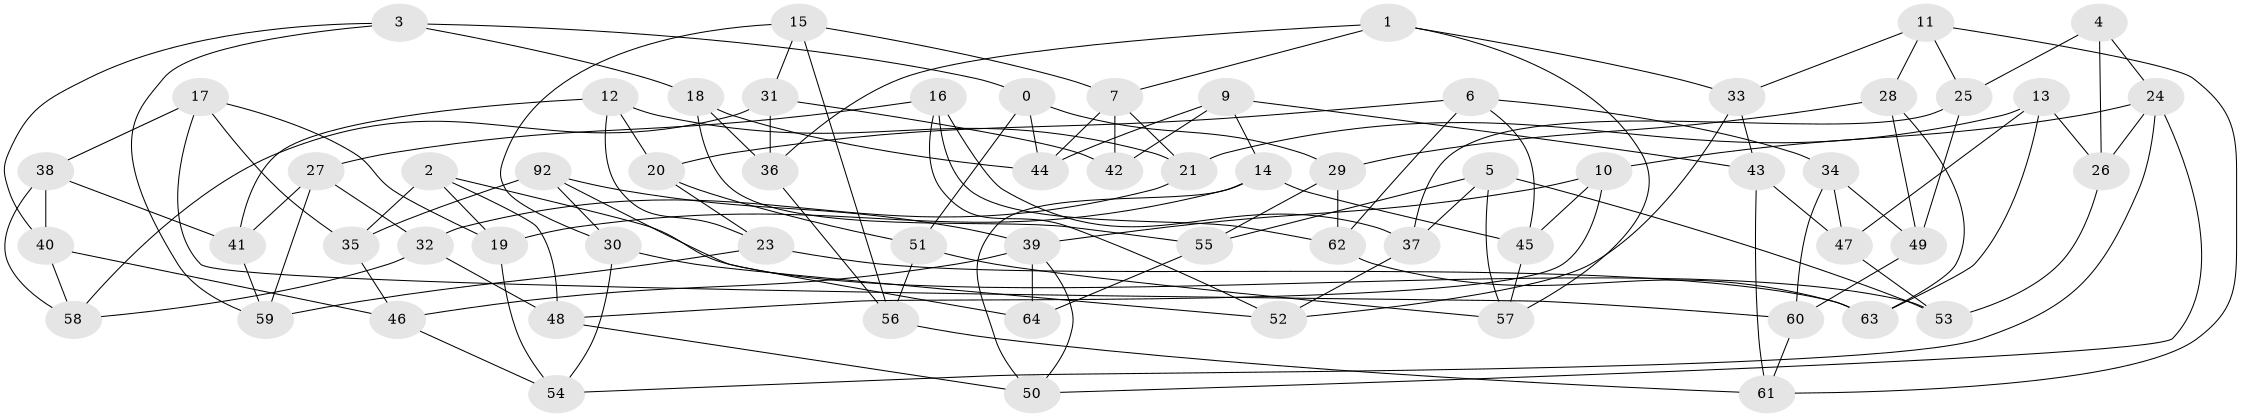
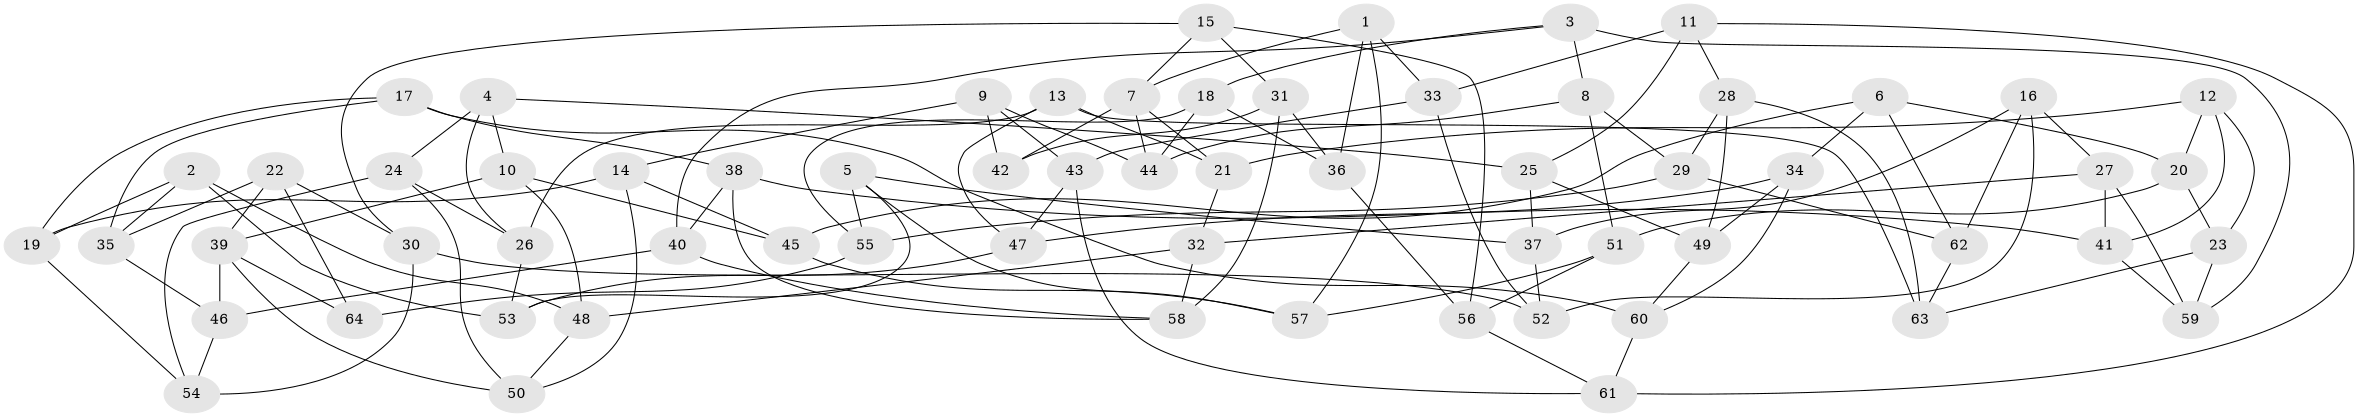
node "0": label "0" -> "8"
edge "24" -- "10": now "4" -- "10"
node "92": label "92" -> "22"
